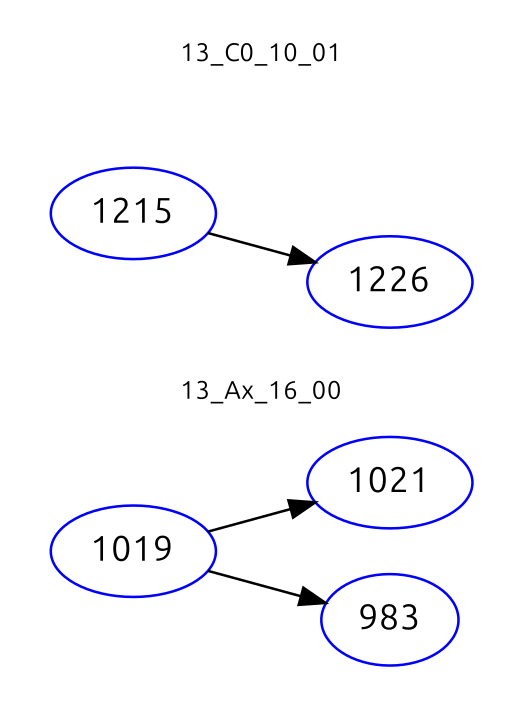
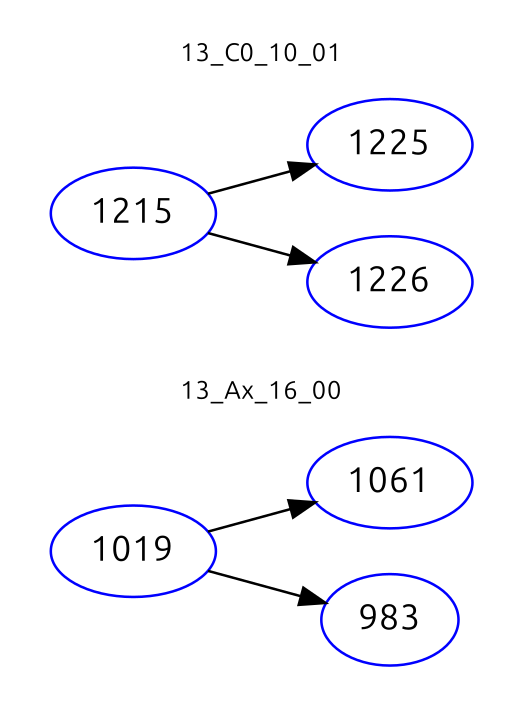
node "1225": added
node "1021": label "1021" -> "1061"
